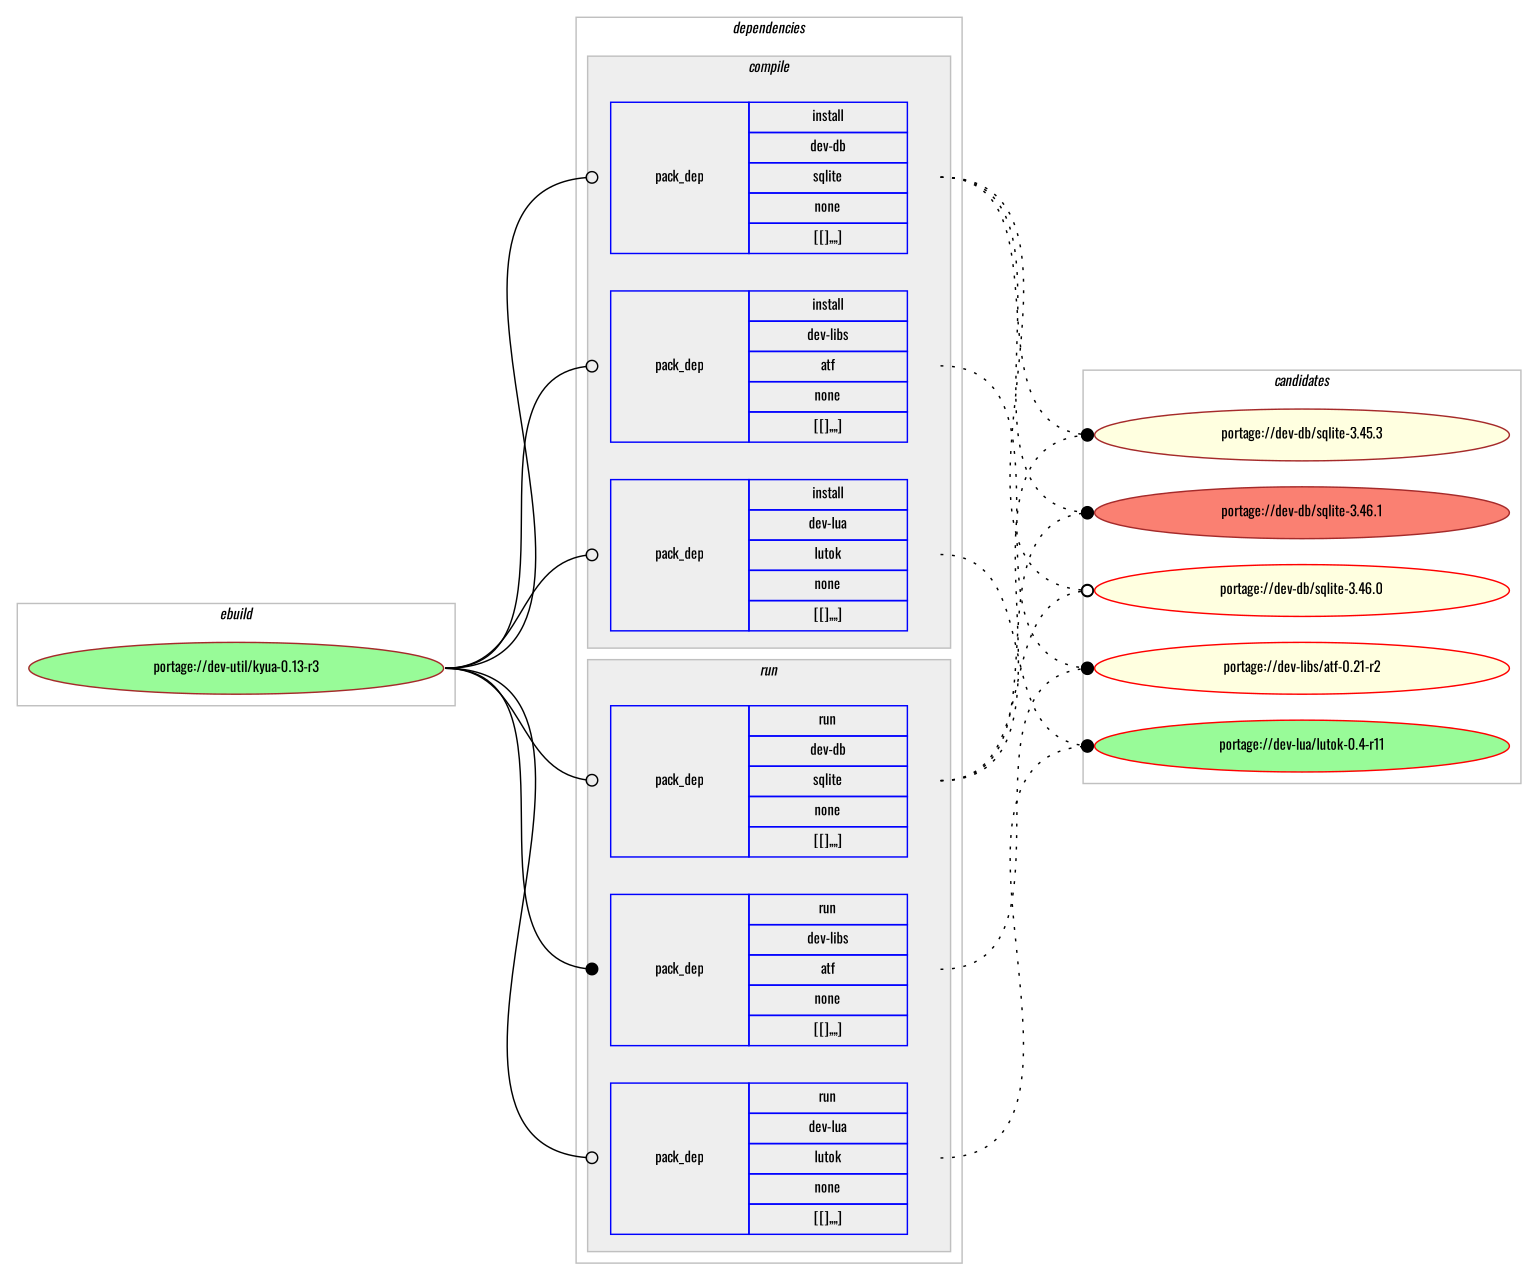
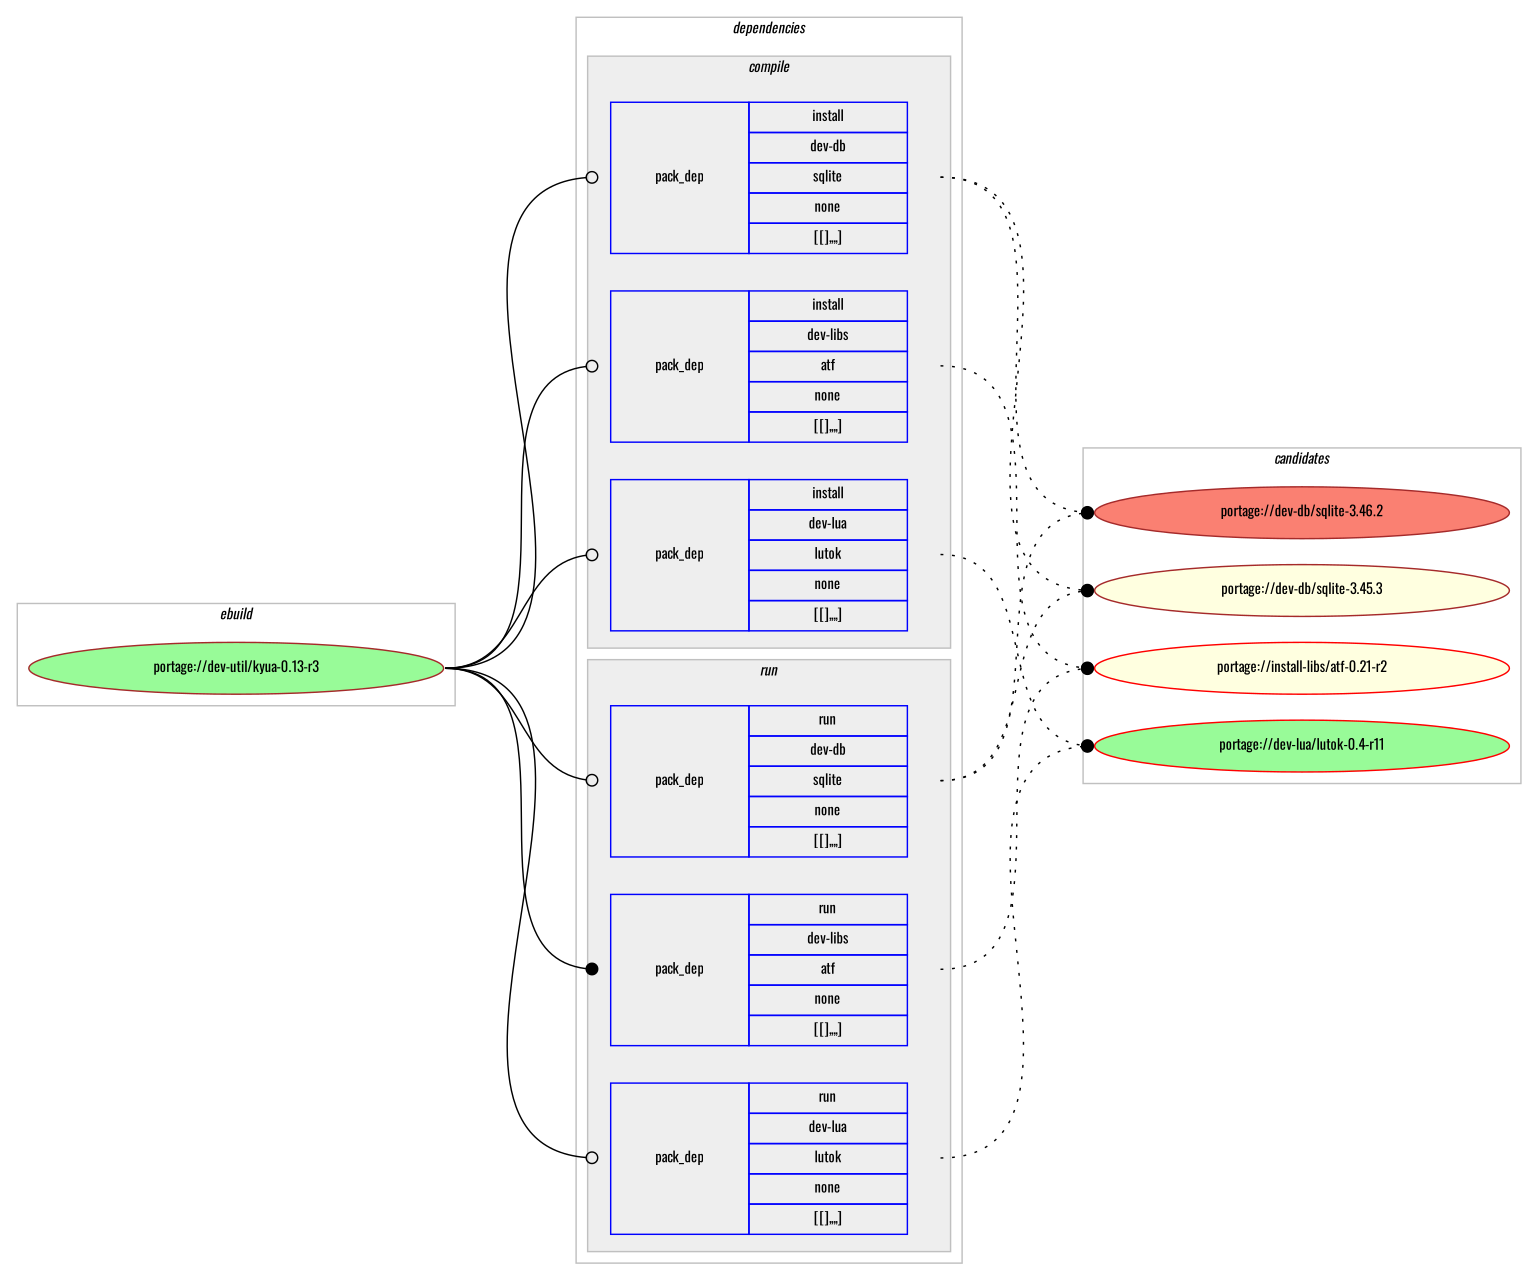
node "portage://dev-db/sqlite-3.46.1": label "portage://dev-db/sqlite-3.46.1" -> "portage://dev-db/sqlite-3.46.2"
node "portage://dev-db/sqlite-3.46.0": removed
node "portage://dev-libs/atf-0.21-r2": label "portage://dev-libs/atf-0.21-r2" -> "portage://install-libs/atf-0.21-r2"
